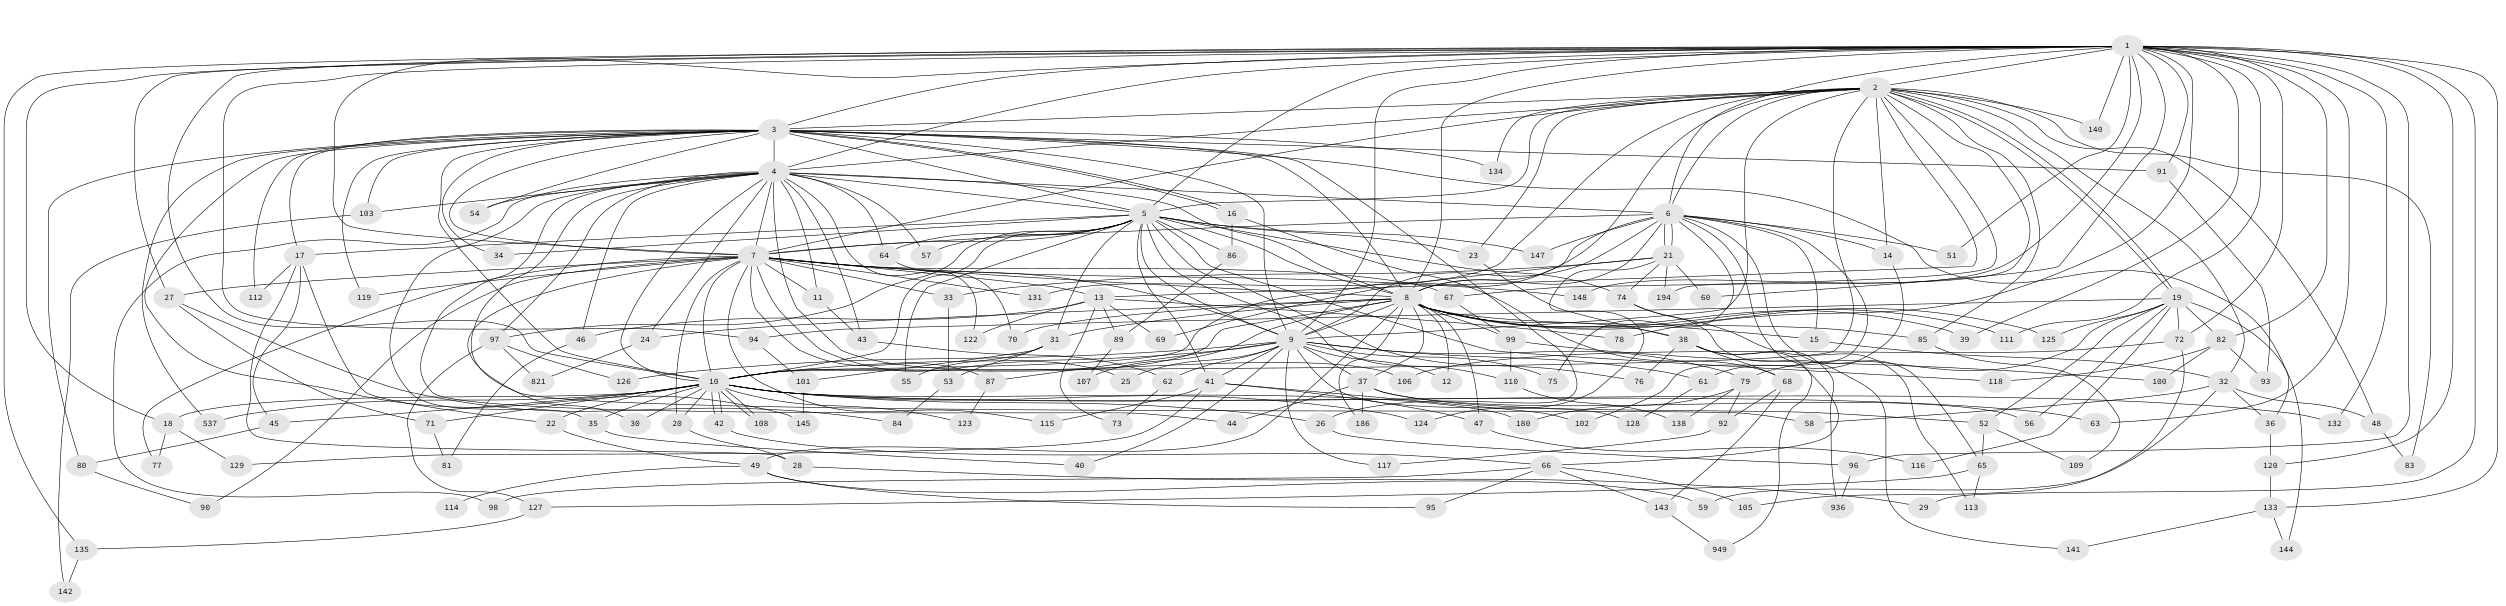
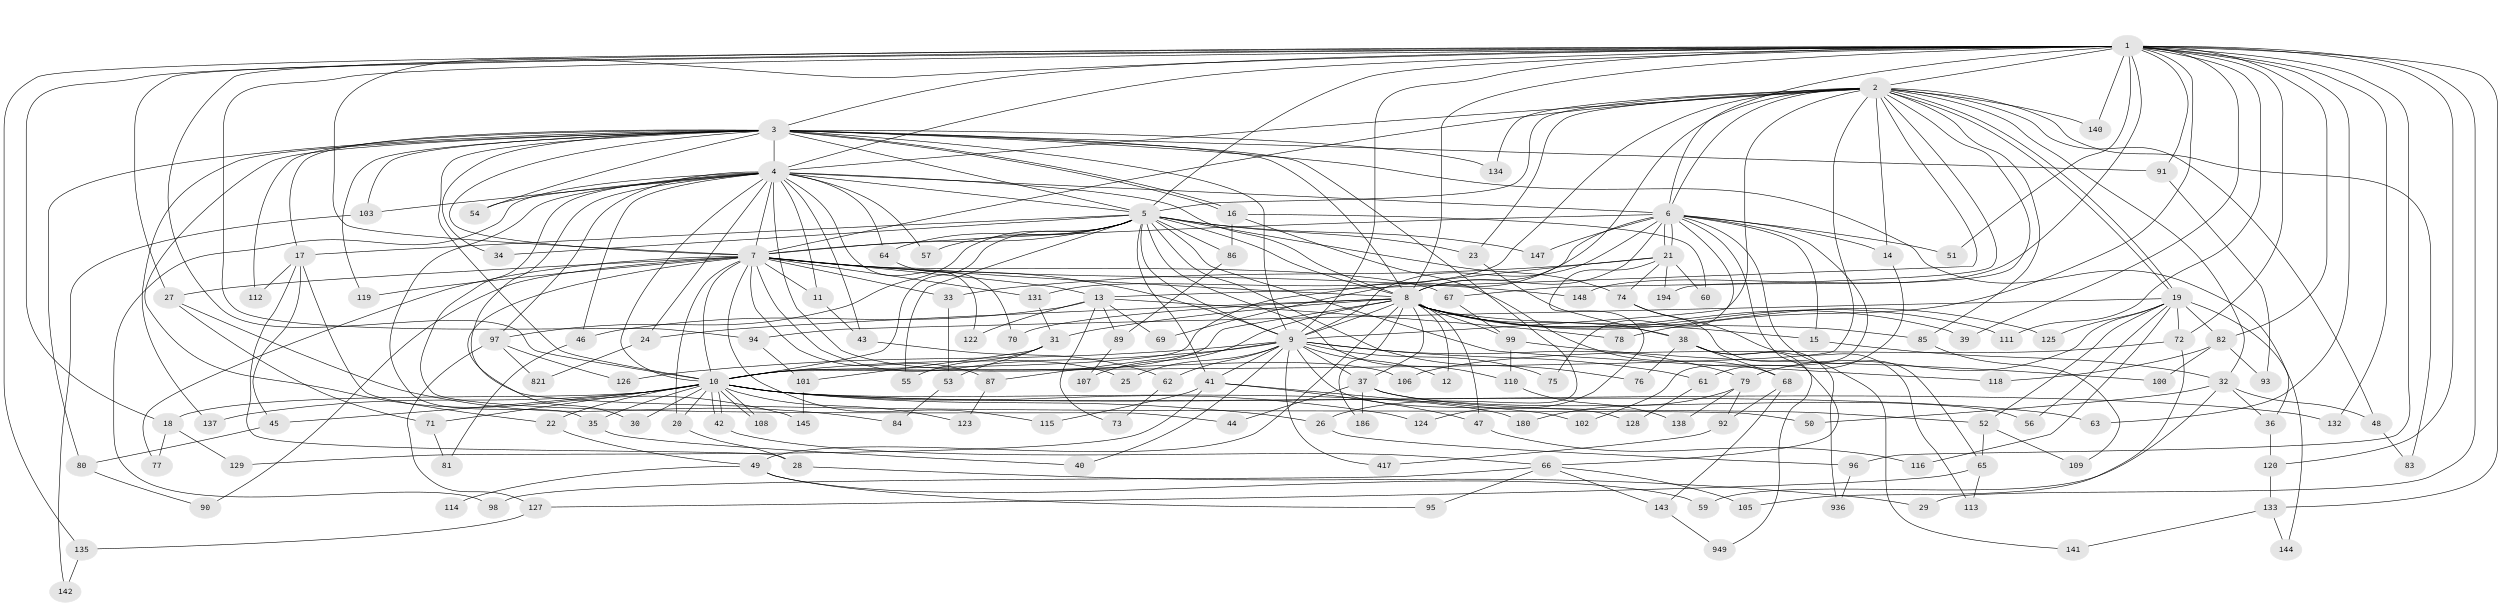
edge "2" -- "3": removed
edge "5" -- "31": now "131" -- "31"
edge "1" -- "60": now "16" -- "60"
node "537": label "537" -> "137"
node "58": label "58" -> "50"
node "117": label "117" -> "417"
